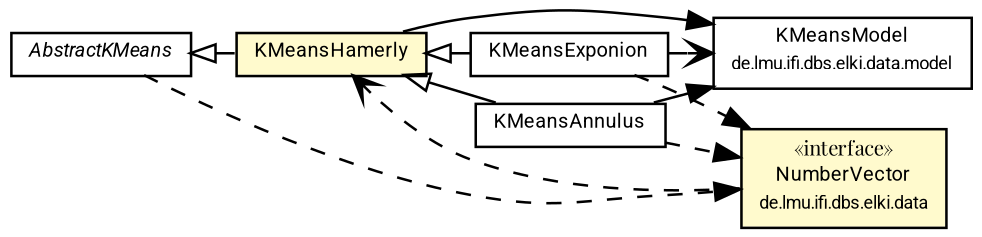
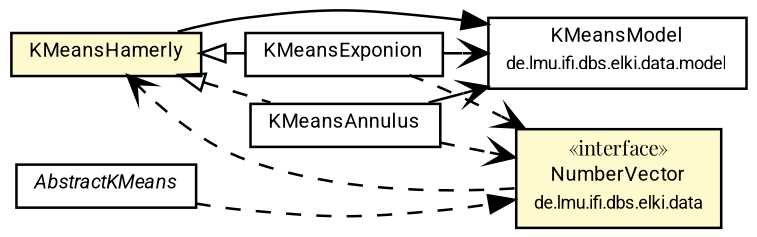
edge "KMeansHamerly" -> "AbstractKMeans": removed
edge "KMeansAnnulus" -> "KMeansHamerly": style solid -> dashed
edge "KMeansAnnulus" -> "KMeansModel": arrowhead normal -> open
edge "KMeansExponion" -> "NumberVector": arrowhead normal -> open
edge "KMeansAnnulus" -> "NumberVector": arrowhead normal -> open
